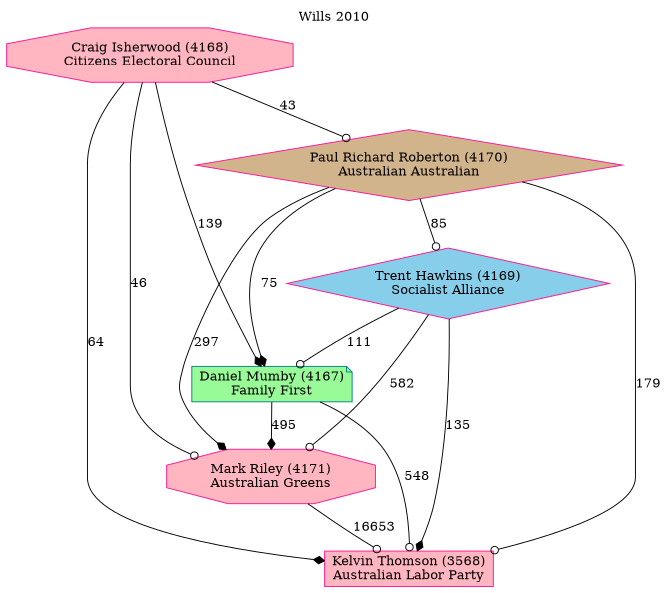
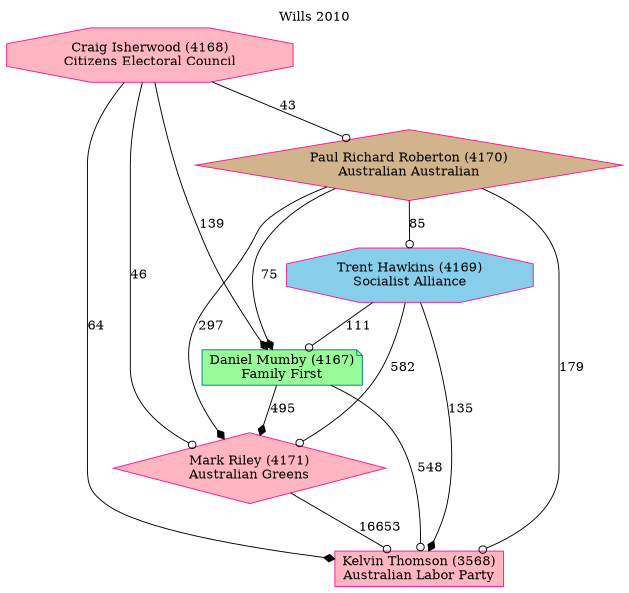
node "Trent Hawkins (4169) Socialist Alliance": shape diamond -> octagon
node "Mark Riley (4171) Australian Greens": shape octagon -> diamond
